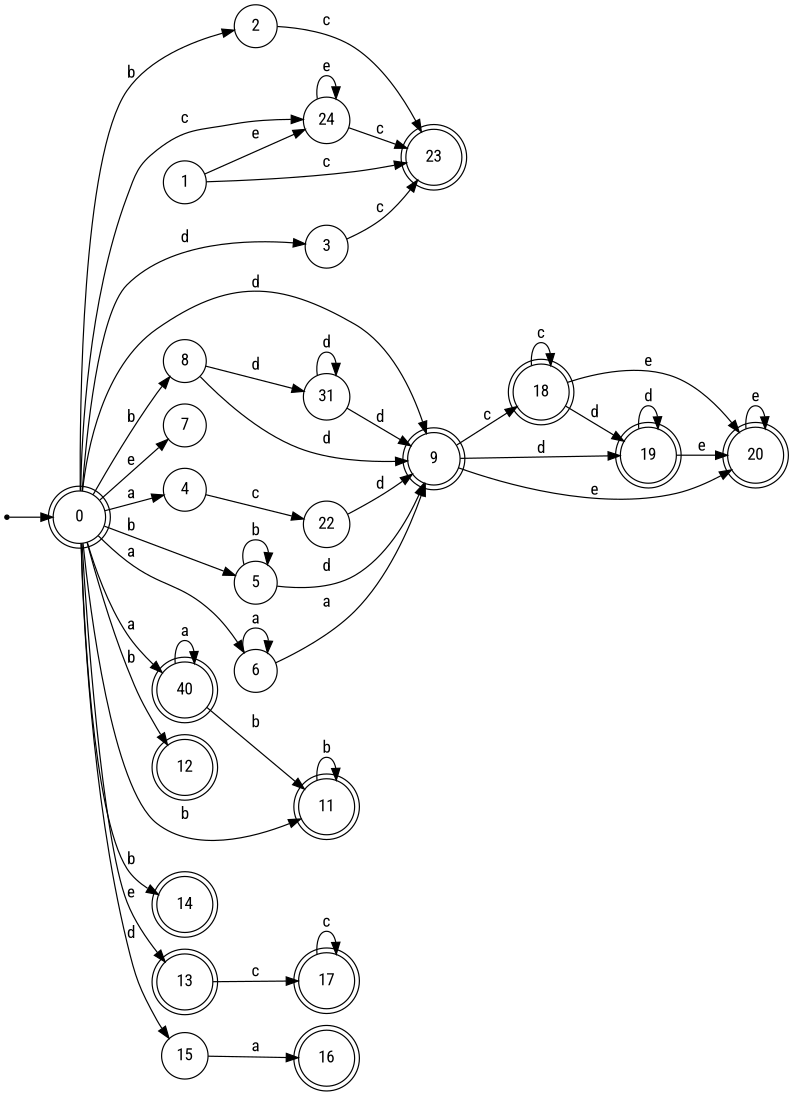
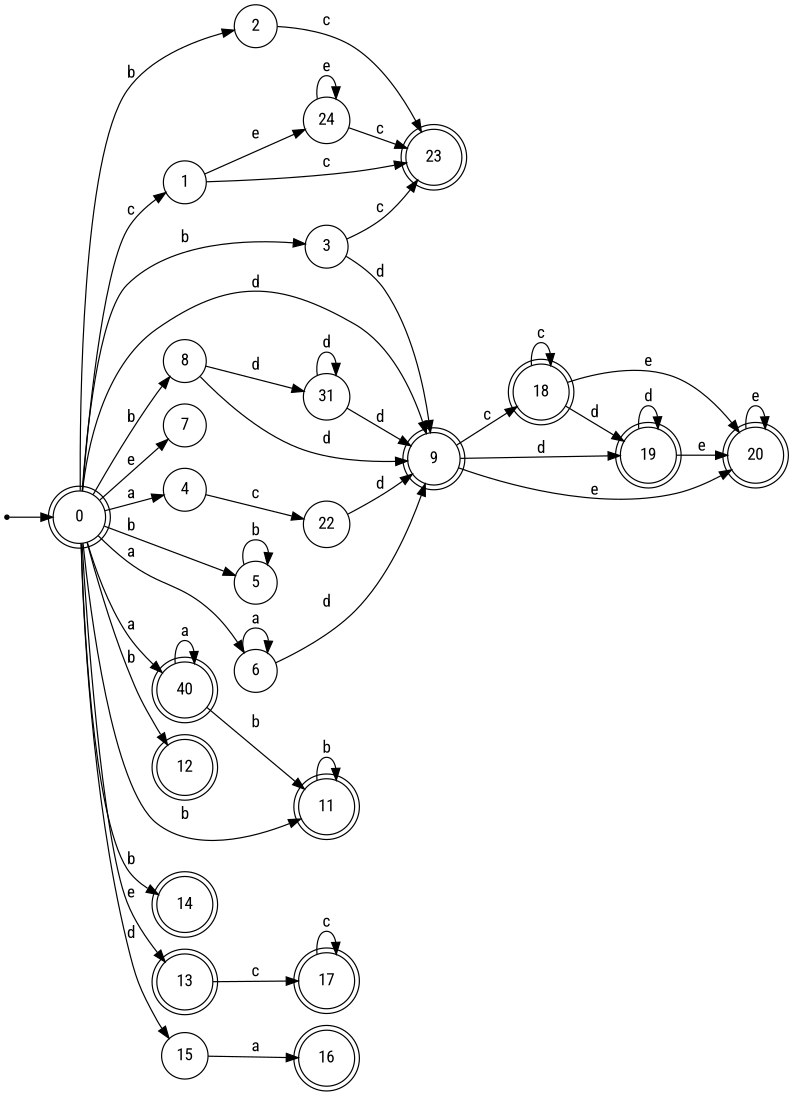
edge "0" -> "3": label "d" -> "b"
edge "0" -> "24": now "0" -> "1"
edge "5" -> "9": now "3" -> "9"
edge "6" -> "9": label "a" -> "d"
